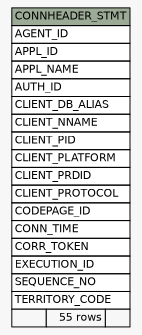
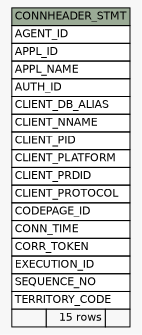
node "CONNHEADER_STMT": text "55 rows" -> "15 rows"
